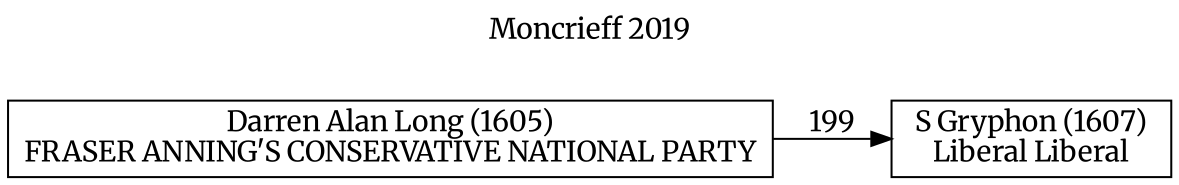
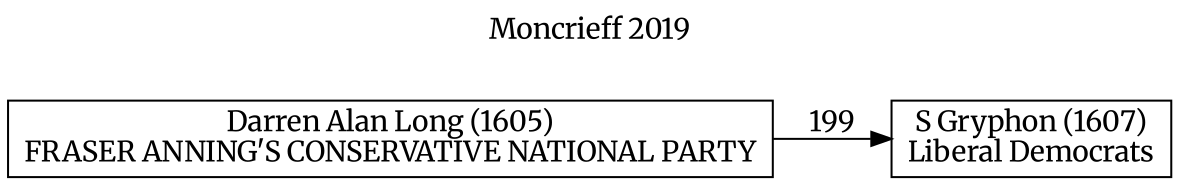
node "S Gryphon (1607) Liberal Liberal": label "S Gryphon (1607) Liberal Liberal" -> "S Gryphon (1607) Liberal Democrats"
